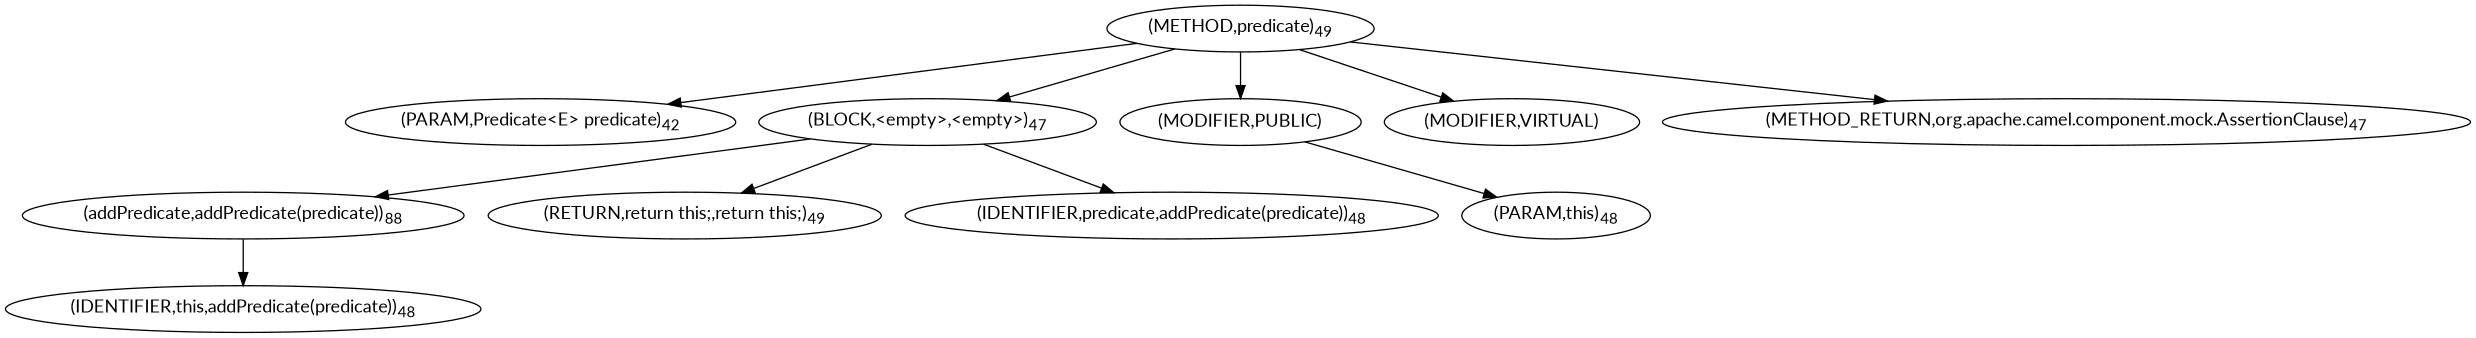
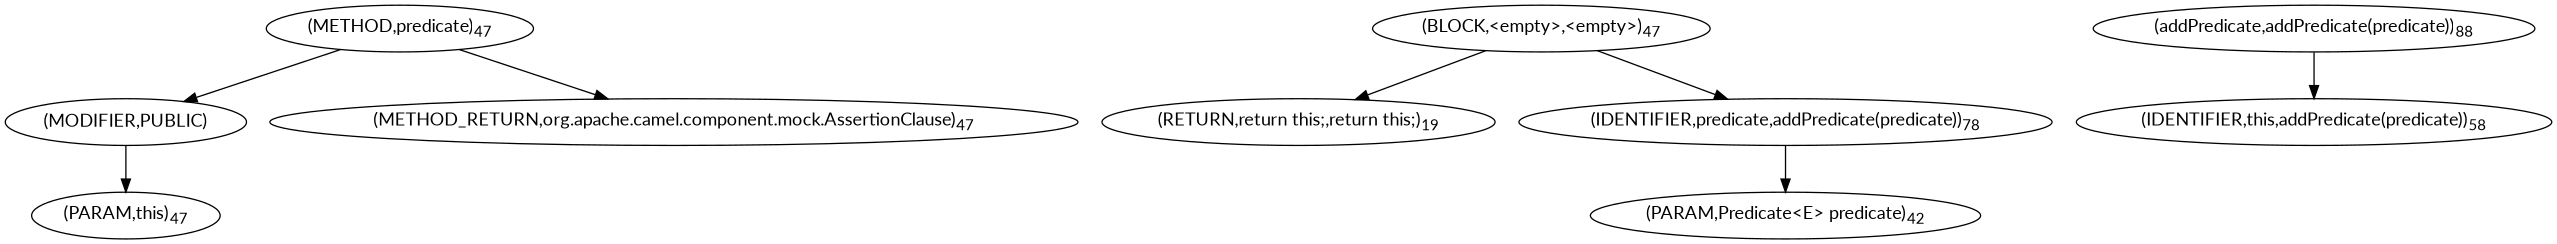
node "(METHOD,predicate)": text "49" -> "47"
edge "(METHOD,predicate)" -> "(PARAM,Predicate<E> predicate)": now "(IDENTIFIER,predicate,addPredicate(predicate))" -> "(PARAM,Predicate<E> predicate)"
edge "(METHOD,predicate)" -> "(BLOCK,<empty>,<empty>)": removed
node "(MODIFIER,VIRTUAL)": removed
edge "(BLOCK,<empty>,<empty>)" -> "(addPredicate,addPredicate(predicate))": removed
node "(RETURN,return this;,return this;)": text "49" -> "19"
node "(IDENTIFIER,predicate,addPredicate(predicate))": text "48" -> "78"
node "(PARAM,this)": text "48" -> "47"
node "(IDENTIFIER,this,addPredicate(predicate))": text "48" -> "58"
